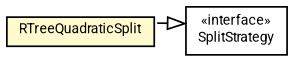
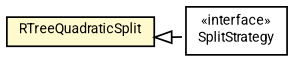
edge "RTreeQuadraticSplit" -> "SplitStrategy": reversed
